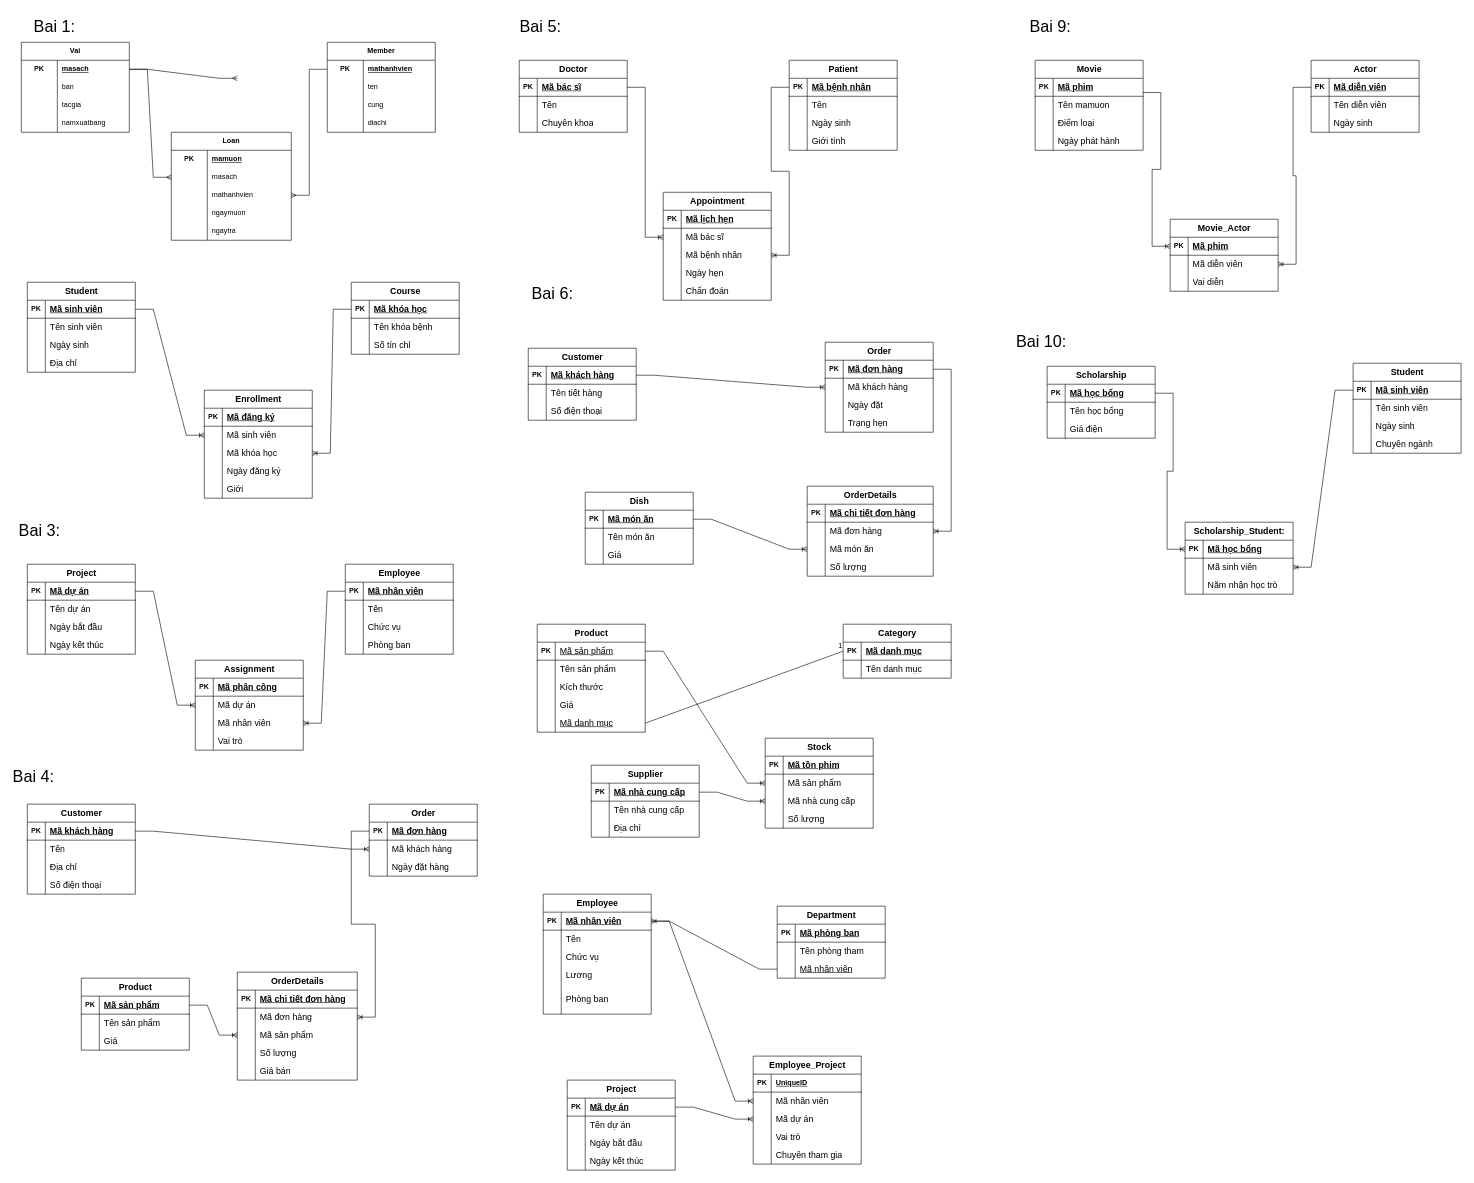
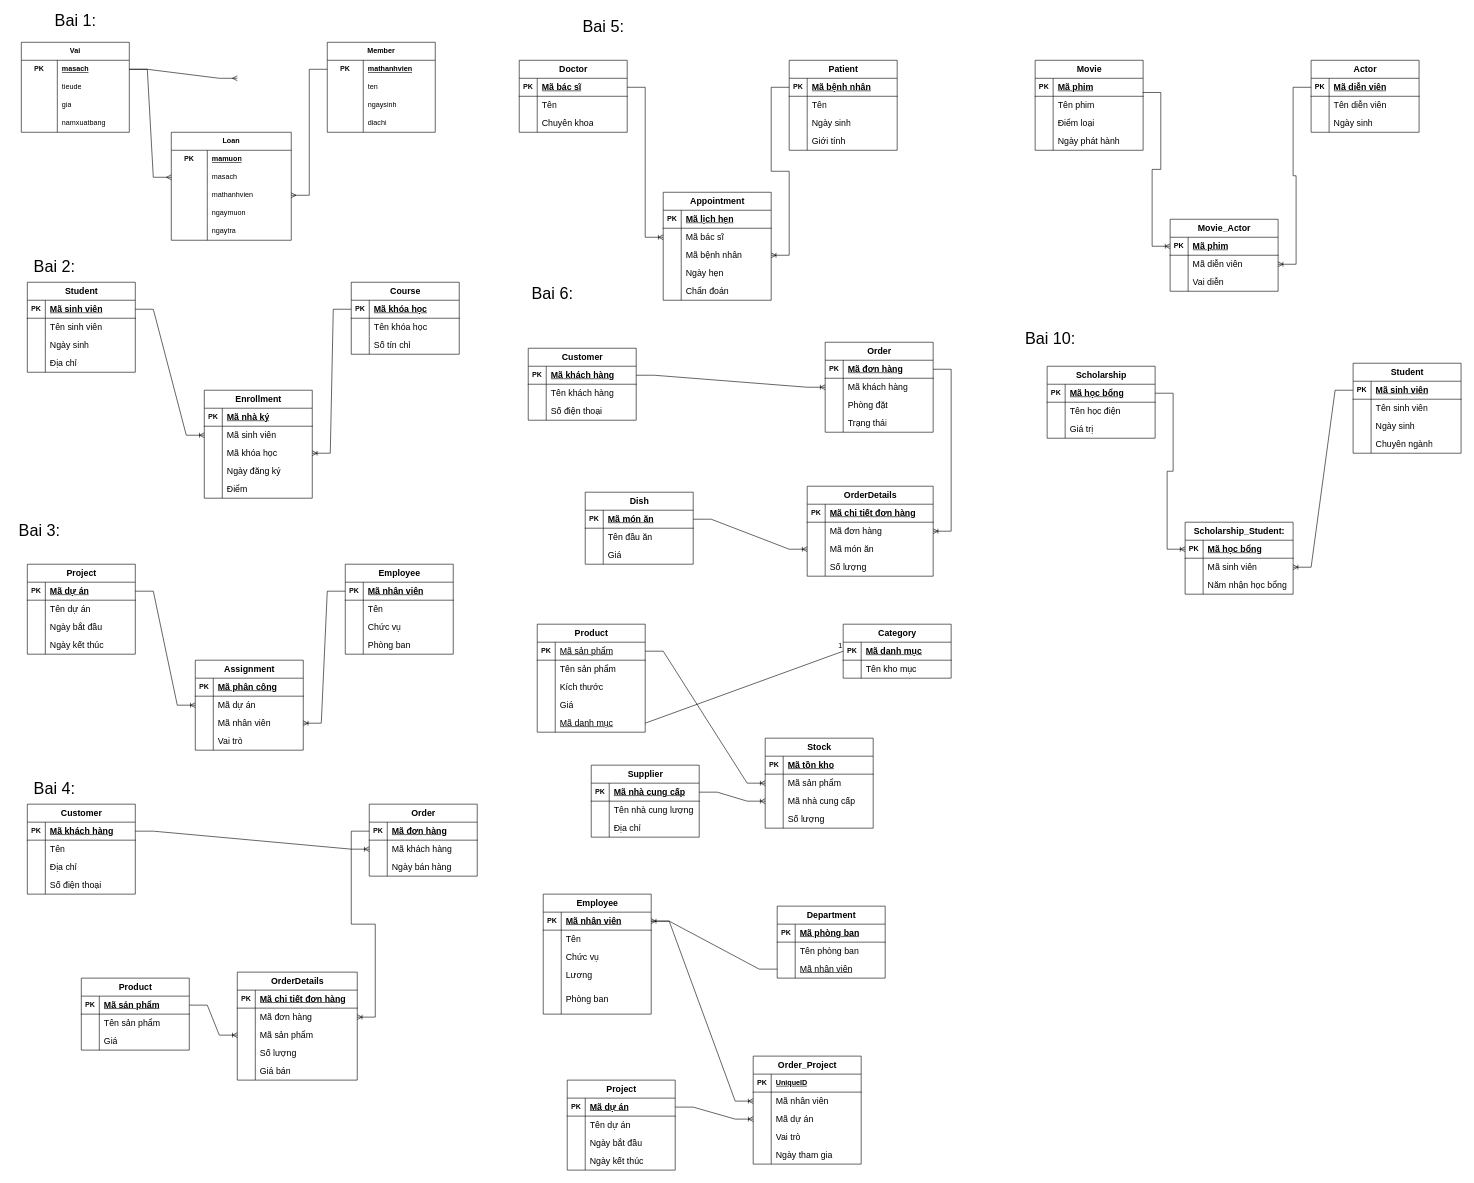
node "Bai 1:": moved (54, 27) -> (75, 21)
node "Bai 5:": moved (540, 27) -> (603, 27)
node "Bai 9:": removed
node "ban": label "ban" -> "tieude"
node "tacgia": label "tacgia" -> "gia"
node "cung": label "cung" -> "ngaysinh"
node "Tên mamuon": label "Tên mamuon" -> "Tên phim"
node "Bai 2:": added
node "Tên khóa bệnh": label "Tên khóa bệnh" -> "Tên khóa học"
node "Bai 10:": moved (1041, 342) -> (1050, 339)
node "Tên tiết hàng": label "Tên tiết hàng" -> "Tên khách hàng"
node "Ngày đặt": label "Ngày đặt" -> "Phòng đặt"
node "Tên học bổng": label "Tên học bổng" -> "Tên học điện"
node "Mã đăng ký": label "Mã đăng ký" -> "Mã nhà ký"
node "Trạng hẹn": label "Trạng hẹn" -> "Trạng thái"
node "Giá điện": label "Giá điện" -> "Giá trị"
node "Giới": label "Giới" -> "Điểm"
node "Tên món ăn": label "Tên món ăn" -> "Tên đầu ăn"
node "Năm nhận học trò": label "Năm nhận học trò" -> "Năm nhận học bổng"
node "Tên danh mục": label "Tên danh mục" -> "Tên kho mục"
node "Mã tồn phim": label "Mã tồn phim" -> "Mã tồn kho"
node "Bai 4:": moved (33, 777) -> (54, 789)
node "Tên nhà cung cấp": label "Tên nhà cung cấp" -> "Tên nhà cung lượng"
node "Ngày đặt hàng": label "Ngày đặt hàng" -> "Ngày bán hàng"
node "Tên phòng tham": label "Tên phòng tham" -> "Tên phòng ban"
node "Employee_Project": label "Employee_Project" -> "Order_Project"
node "Chuyên tham gia": label "Chuyên tham gia" -> "Ngày tham gia"
